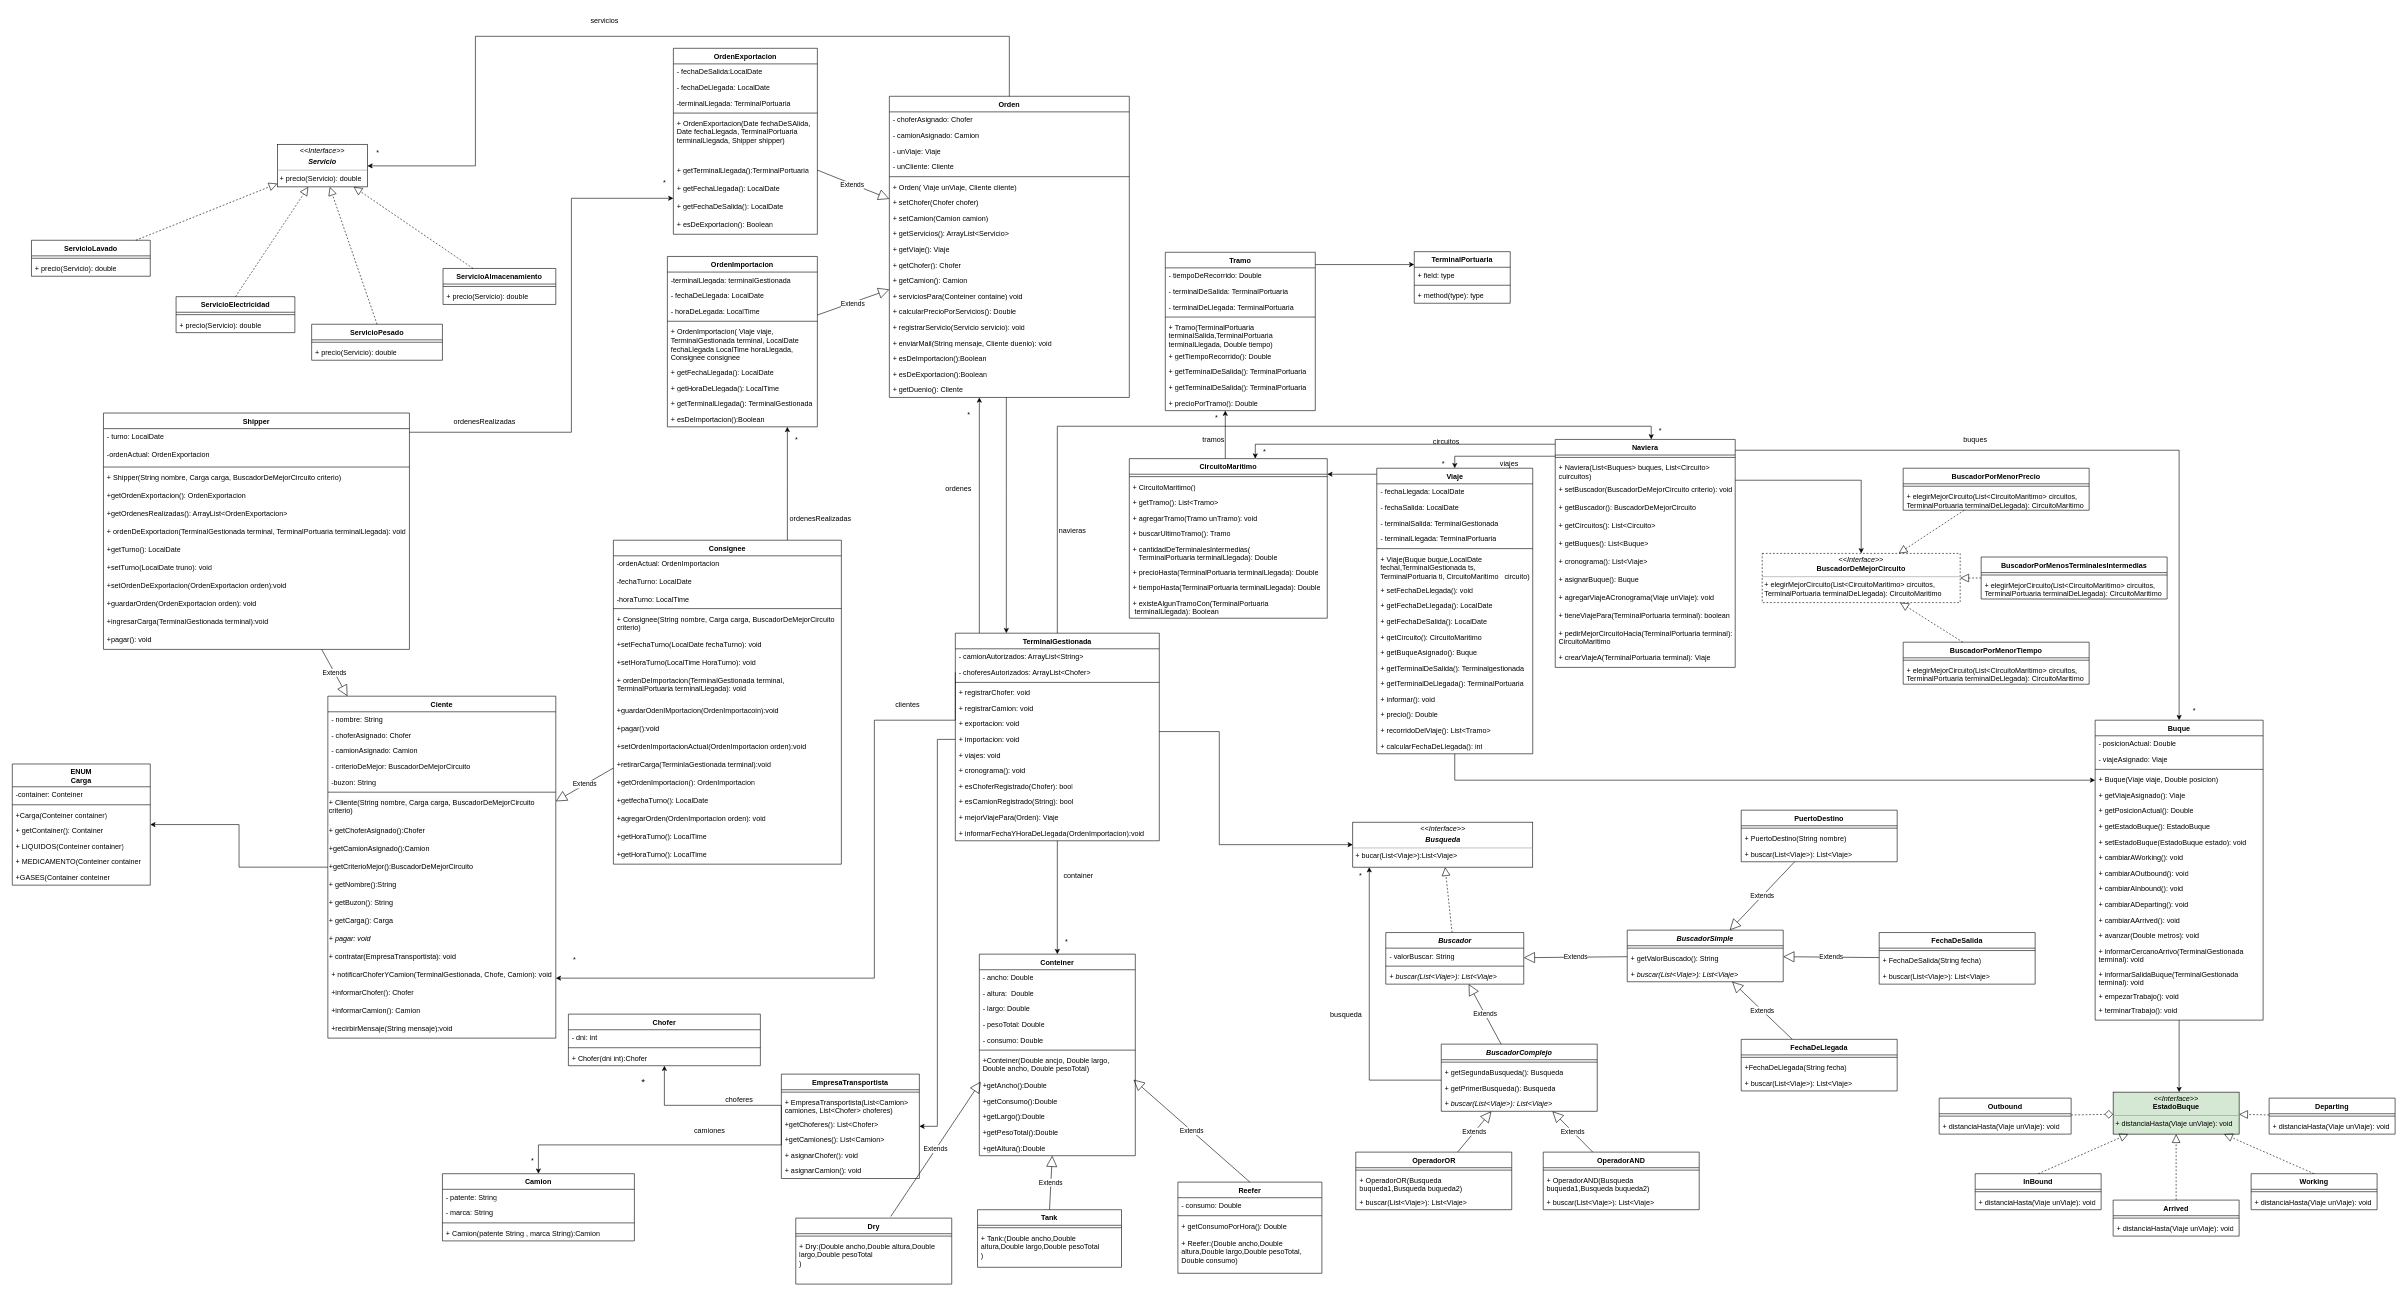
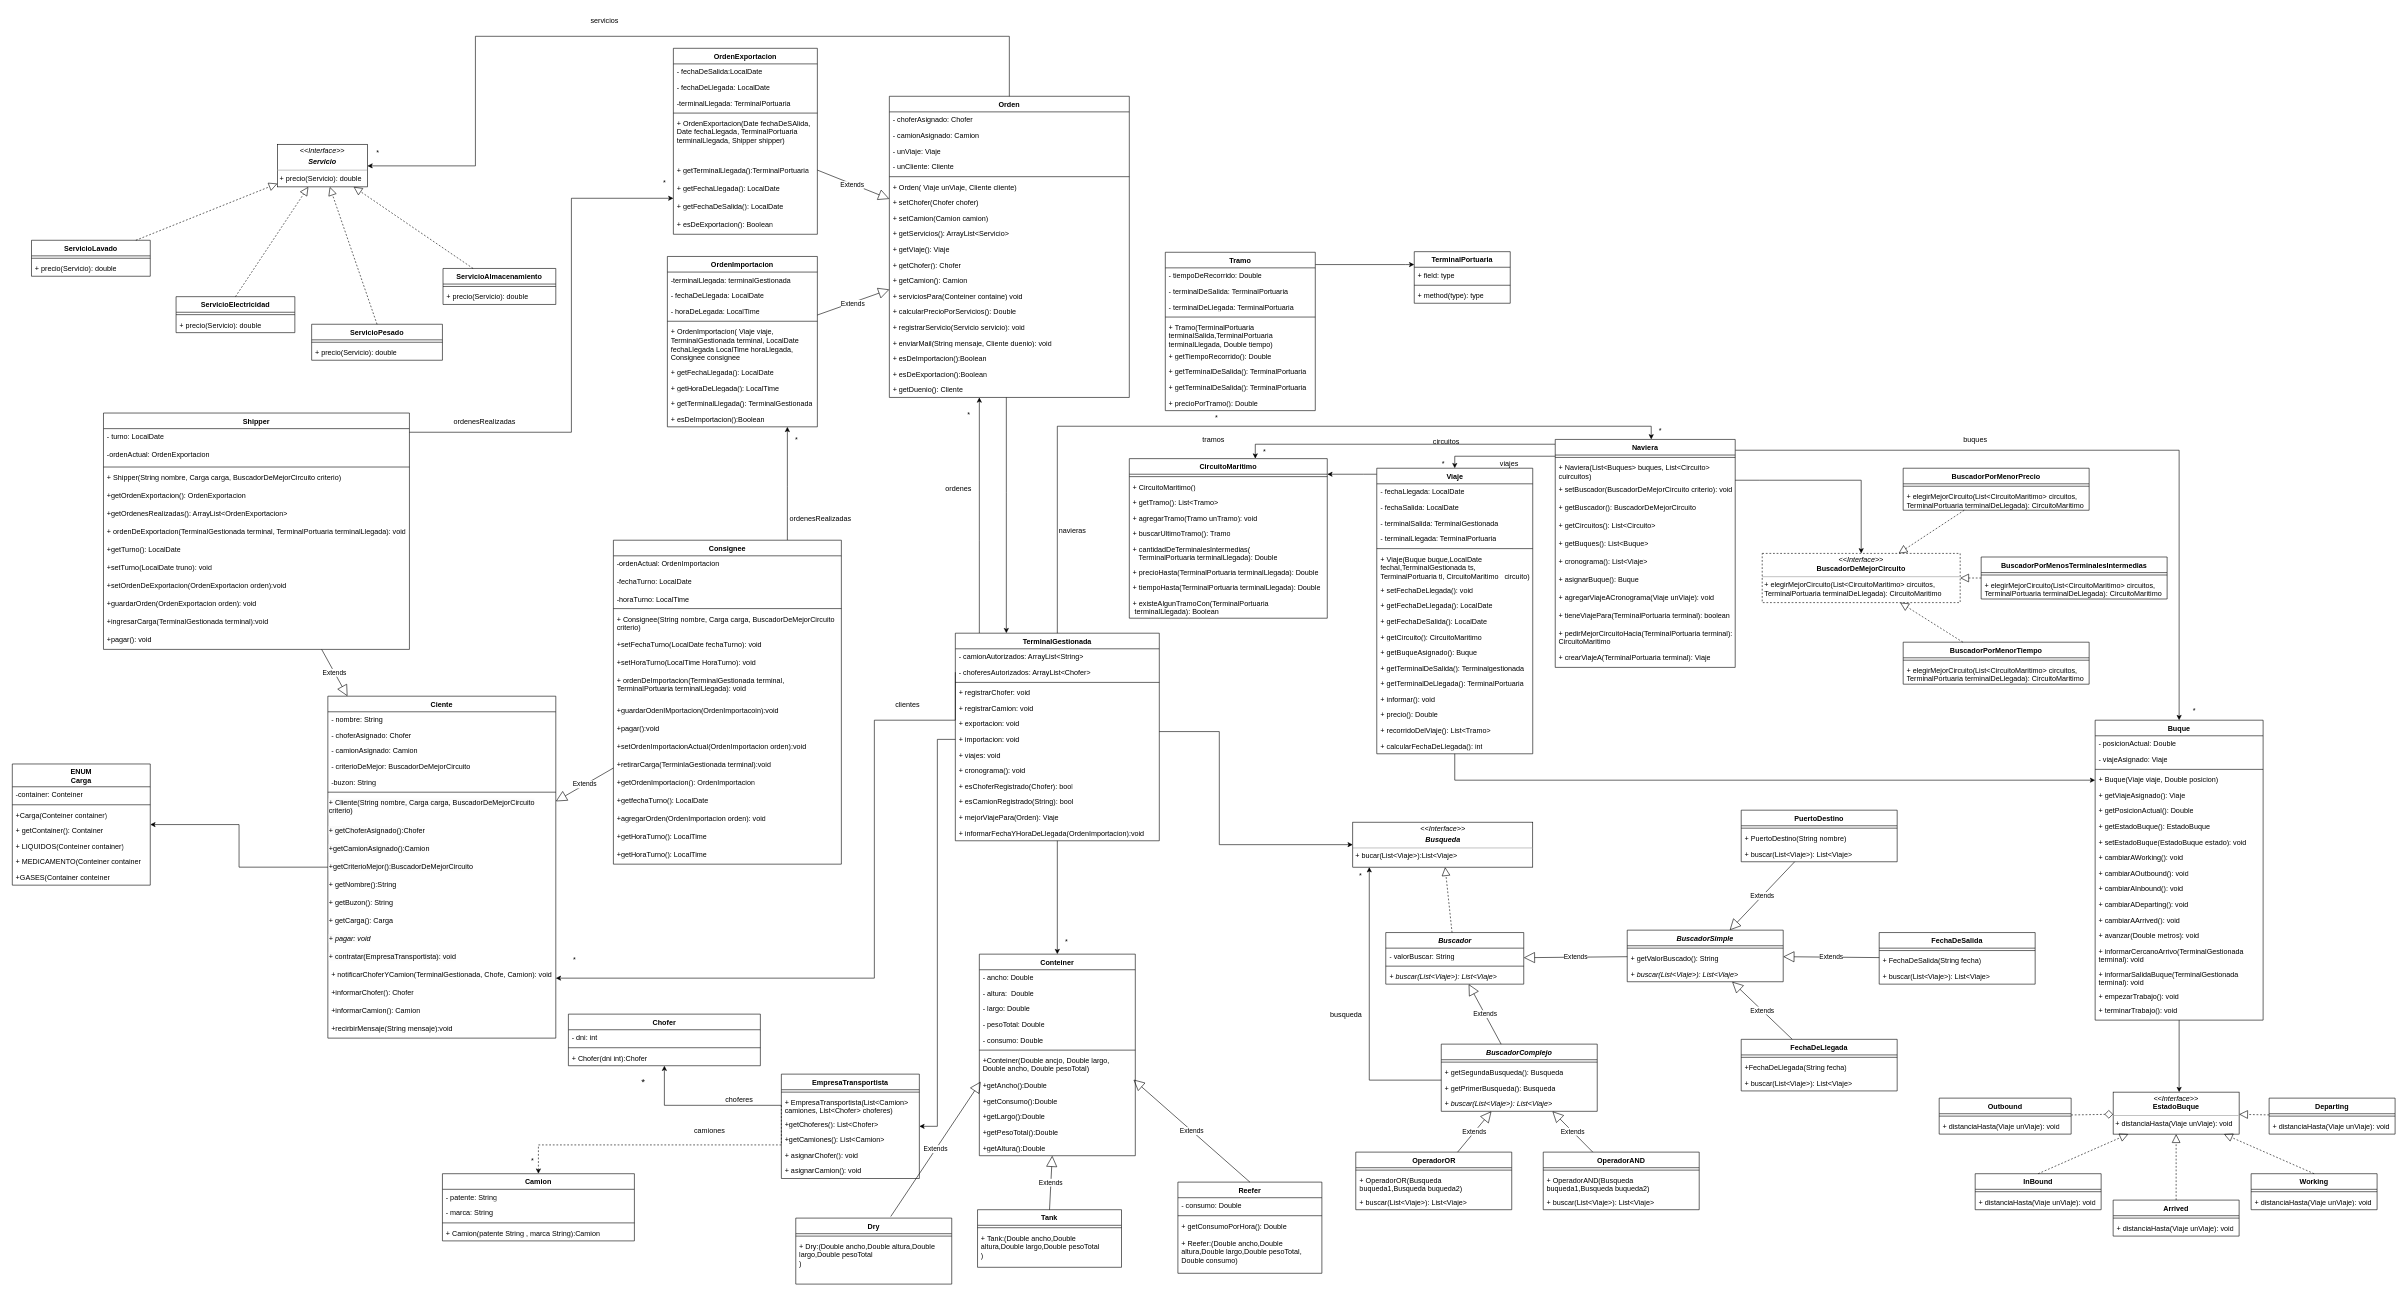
edge "CircuitoMaritimo" -> "Tramo": removed
node "container": removed
node "<<Interface>> EstadoBuque + distanciaHasta(Viaje unViaje): void": fillcolor #d5e8d4 -> #ffffff
edge "+ EmpresaTransportista(List<Camion> camiones, List<Chofer> choferes)" -> "Camion": style solid -> dashed
